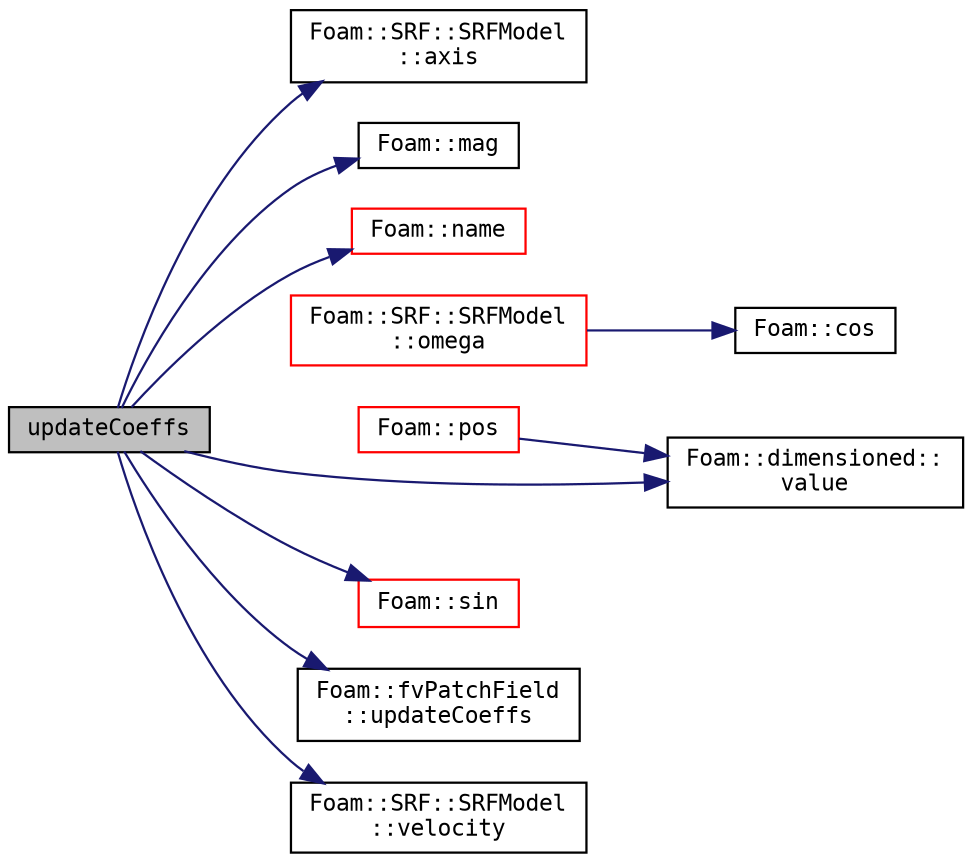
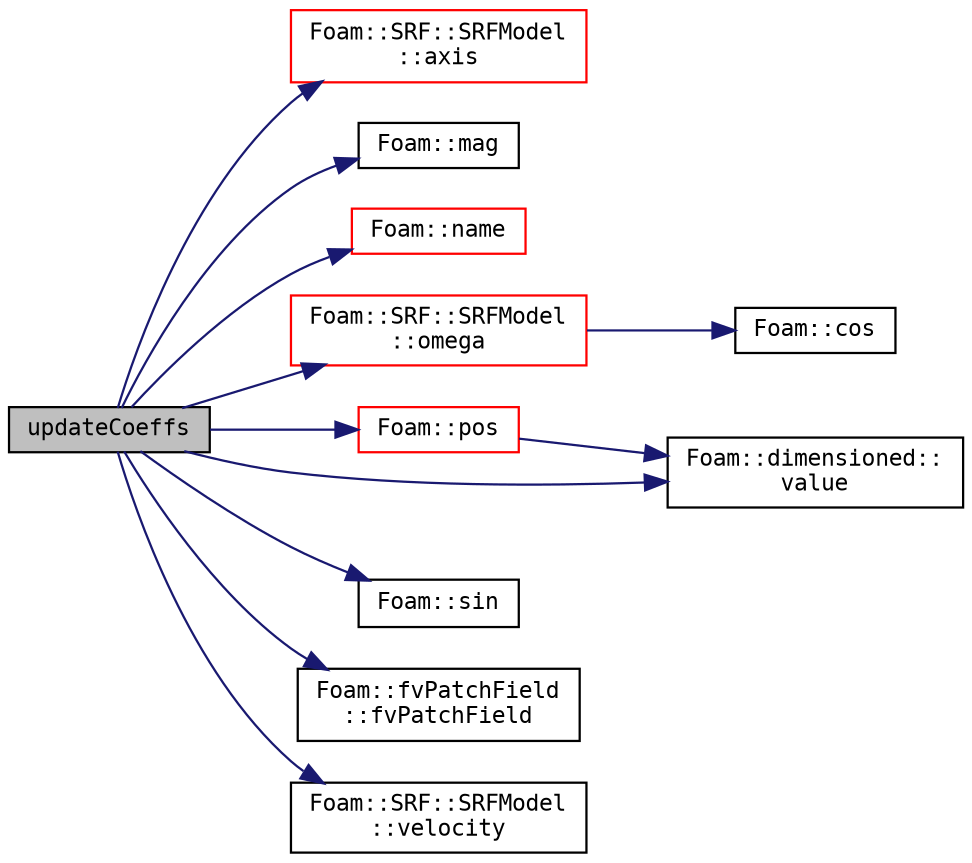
node "Foam::SRF::SRFModel ::axis": color black -> red
edge "updateCoeffs" -> "Foam::SRF::SRFModel ::omega": added
edge "updateCoeffs" -> "Foam::pos": added
node "Foam::sin": color red -> black
node "Foam::fvPatchField ::updateCoeffs": label "Foam::fvPatchField ::updateCoeffs" -> "Foam::fvPatchField ::fvPatchField"
